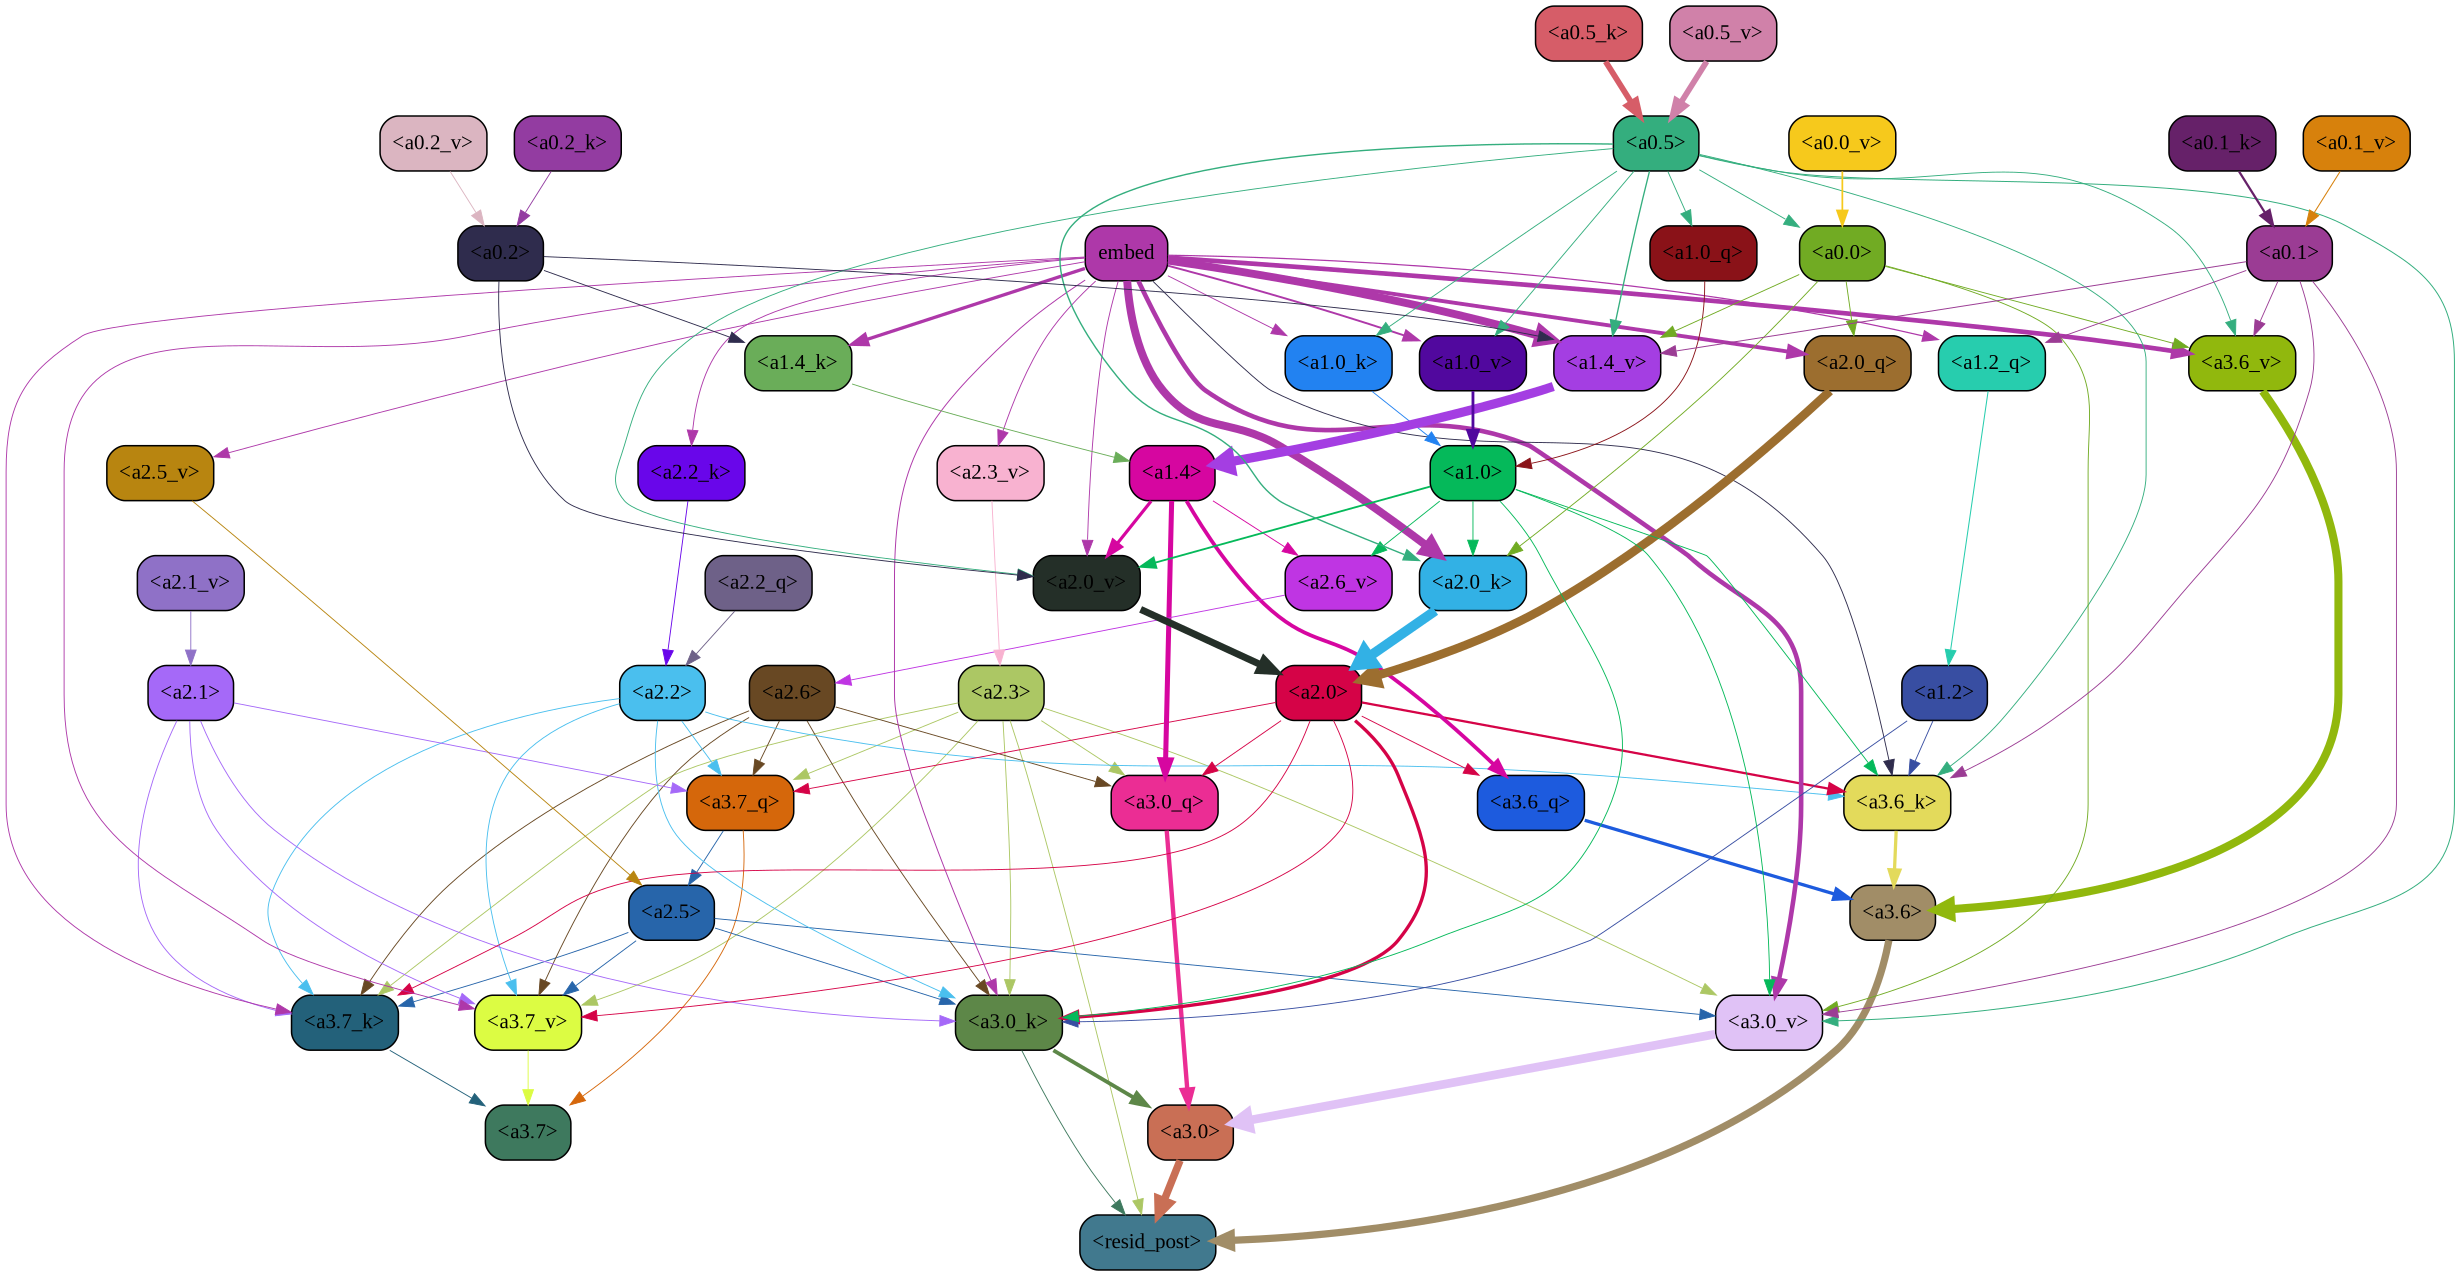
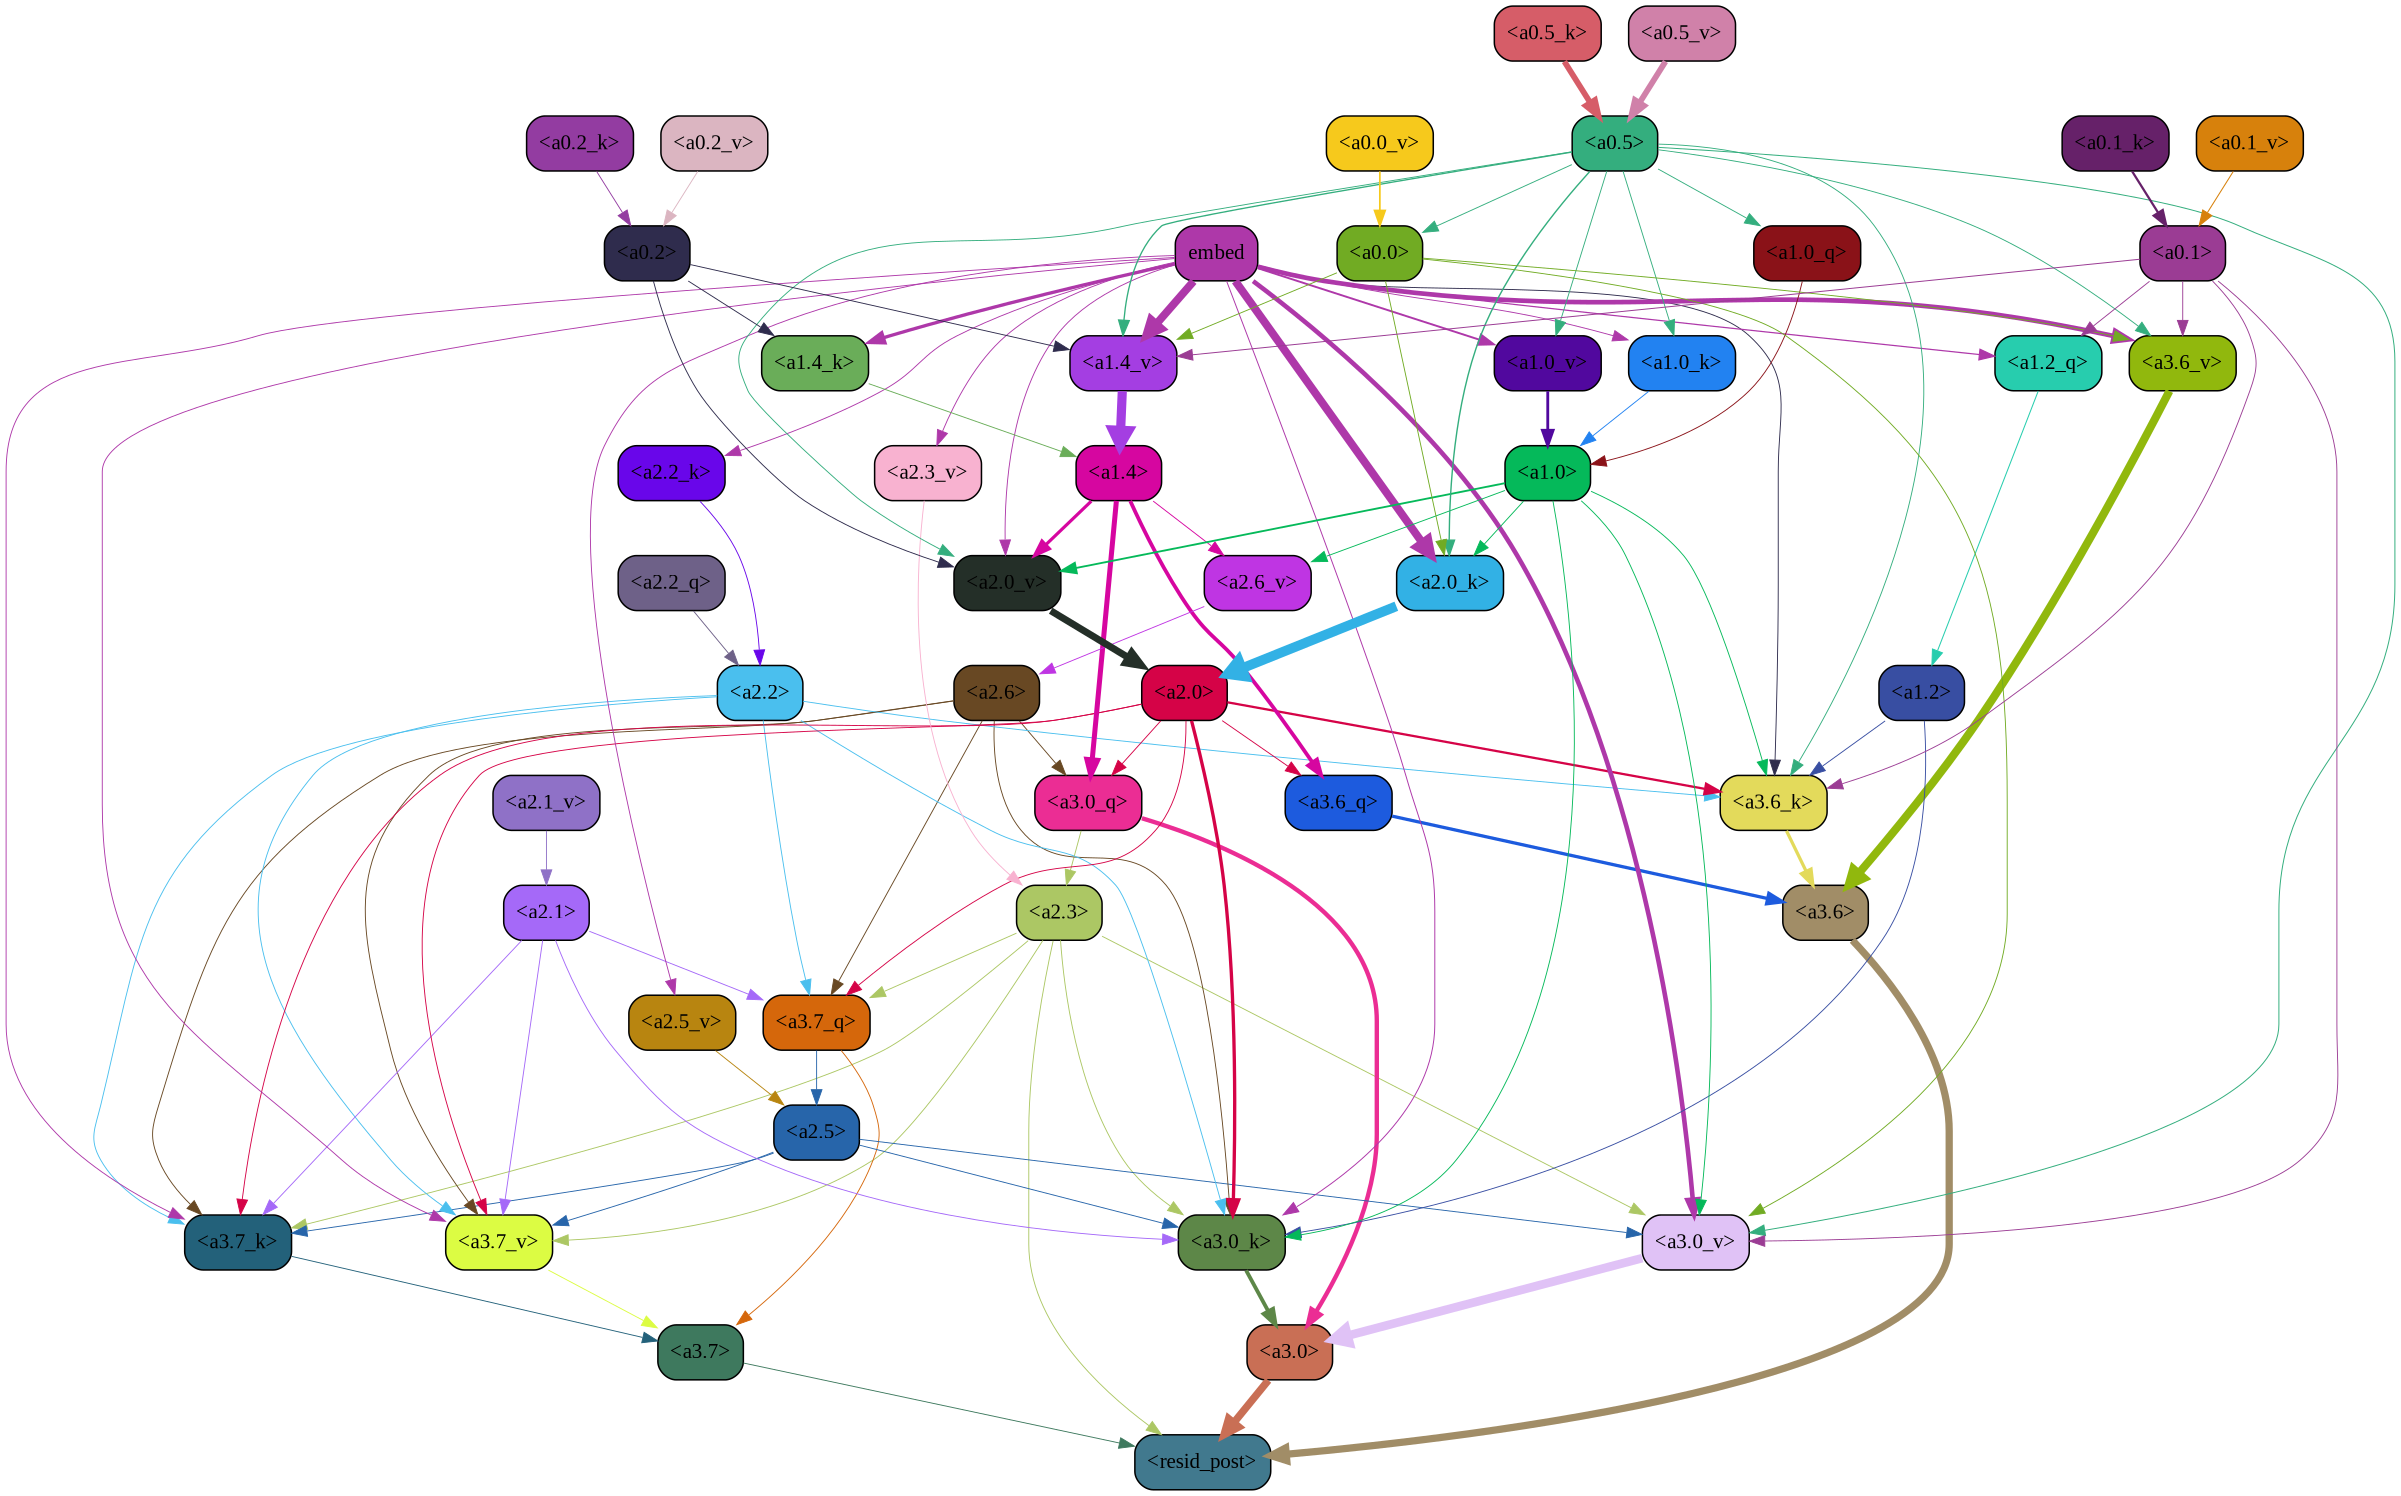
node "<a2.0_q>": removed
edge "<a2.3>" -> "<a3.0_q>": reversed
edge "<a3.0_k>" -> "<resid_post>": now "<a3.7>" -> "<resid_post>"
